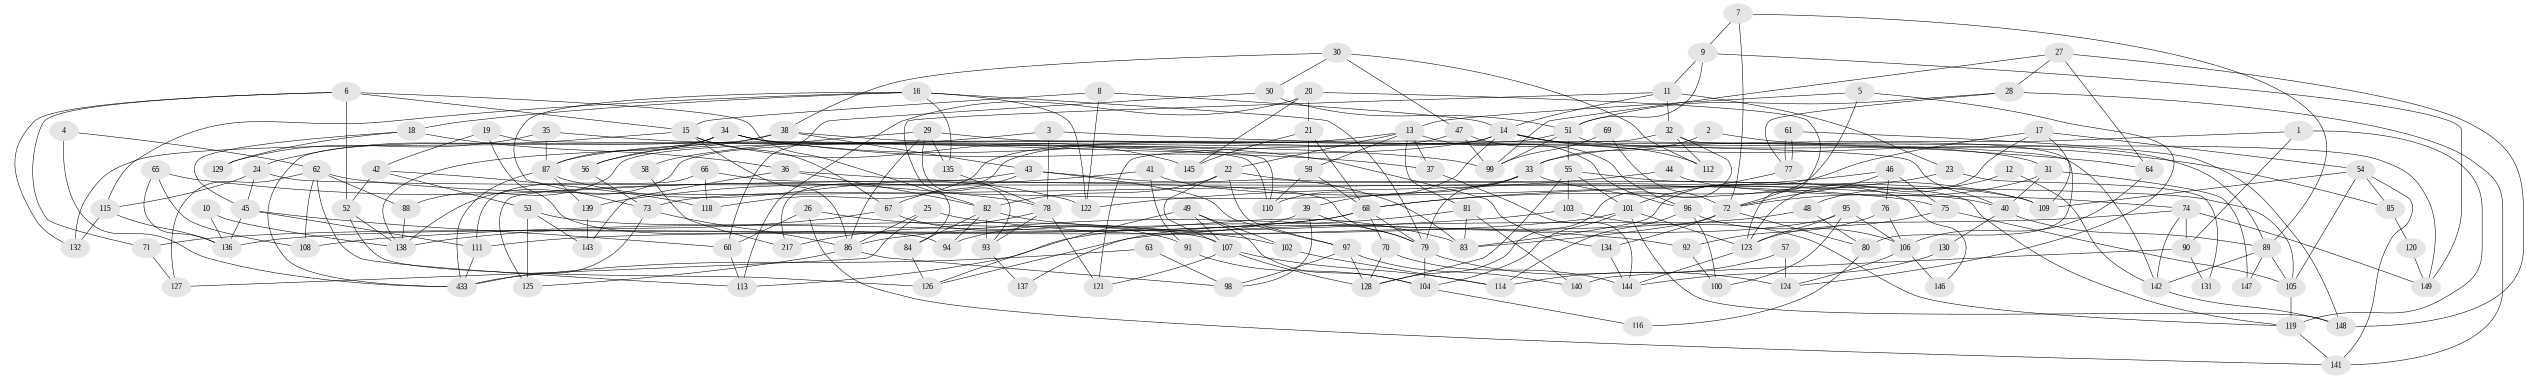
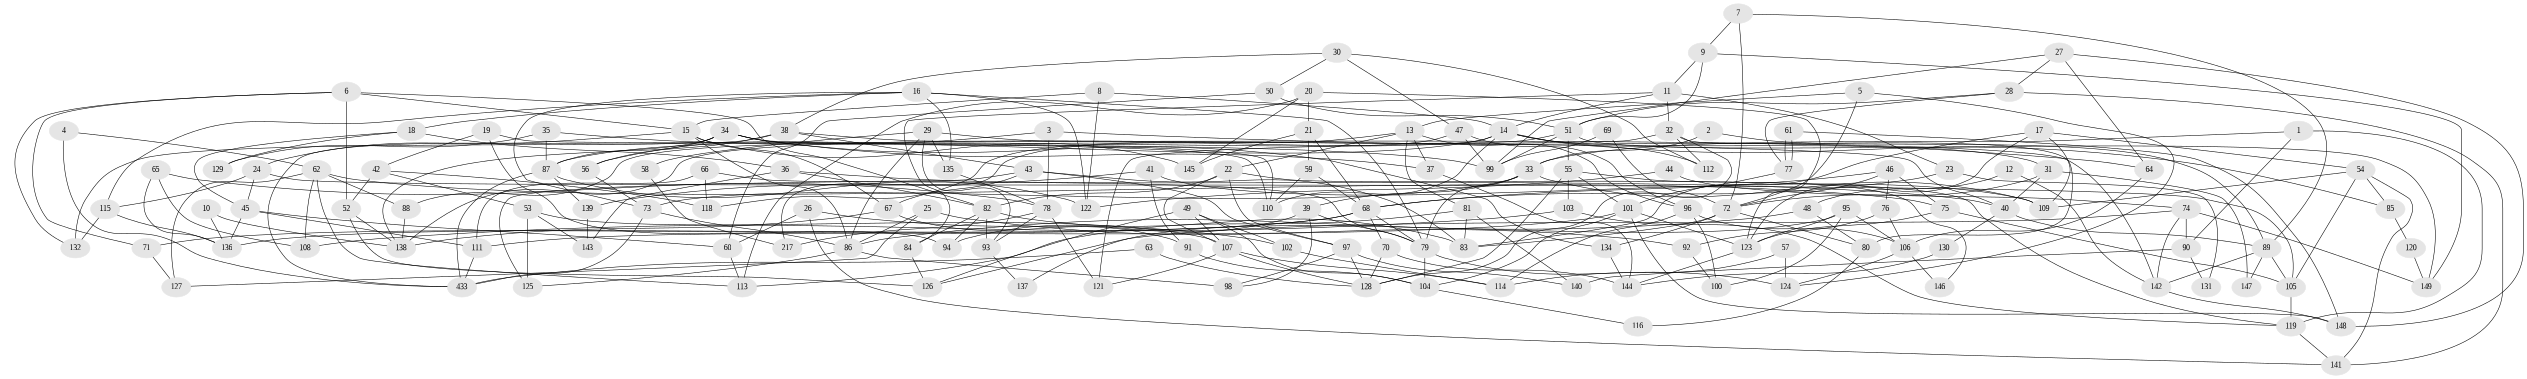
edge "13" -- "59": removed
edge "63" -- "98": now "63" -- "128"
